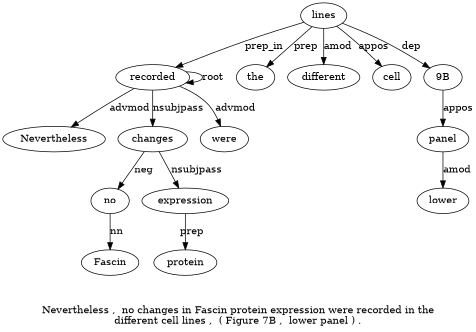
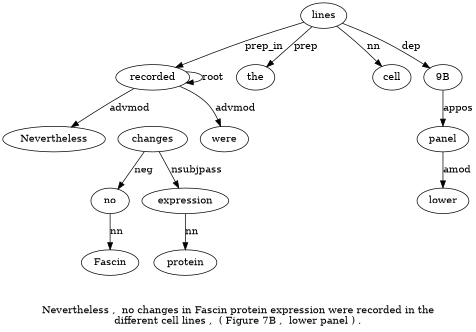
edge "lines" -> "cell": label "appos" -> "nn"
node "different": removed
edge "recorded" -> "changes": removed, label "nsubjpass"
edge "expression" -> "protein": label "prep" -> "nn"
